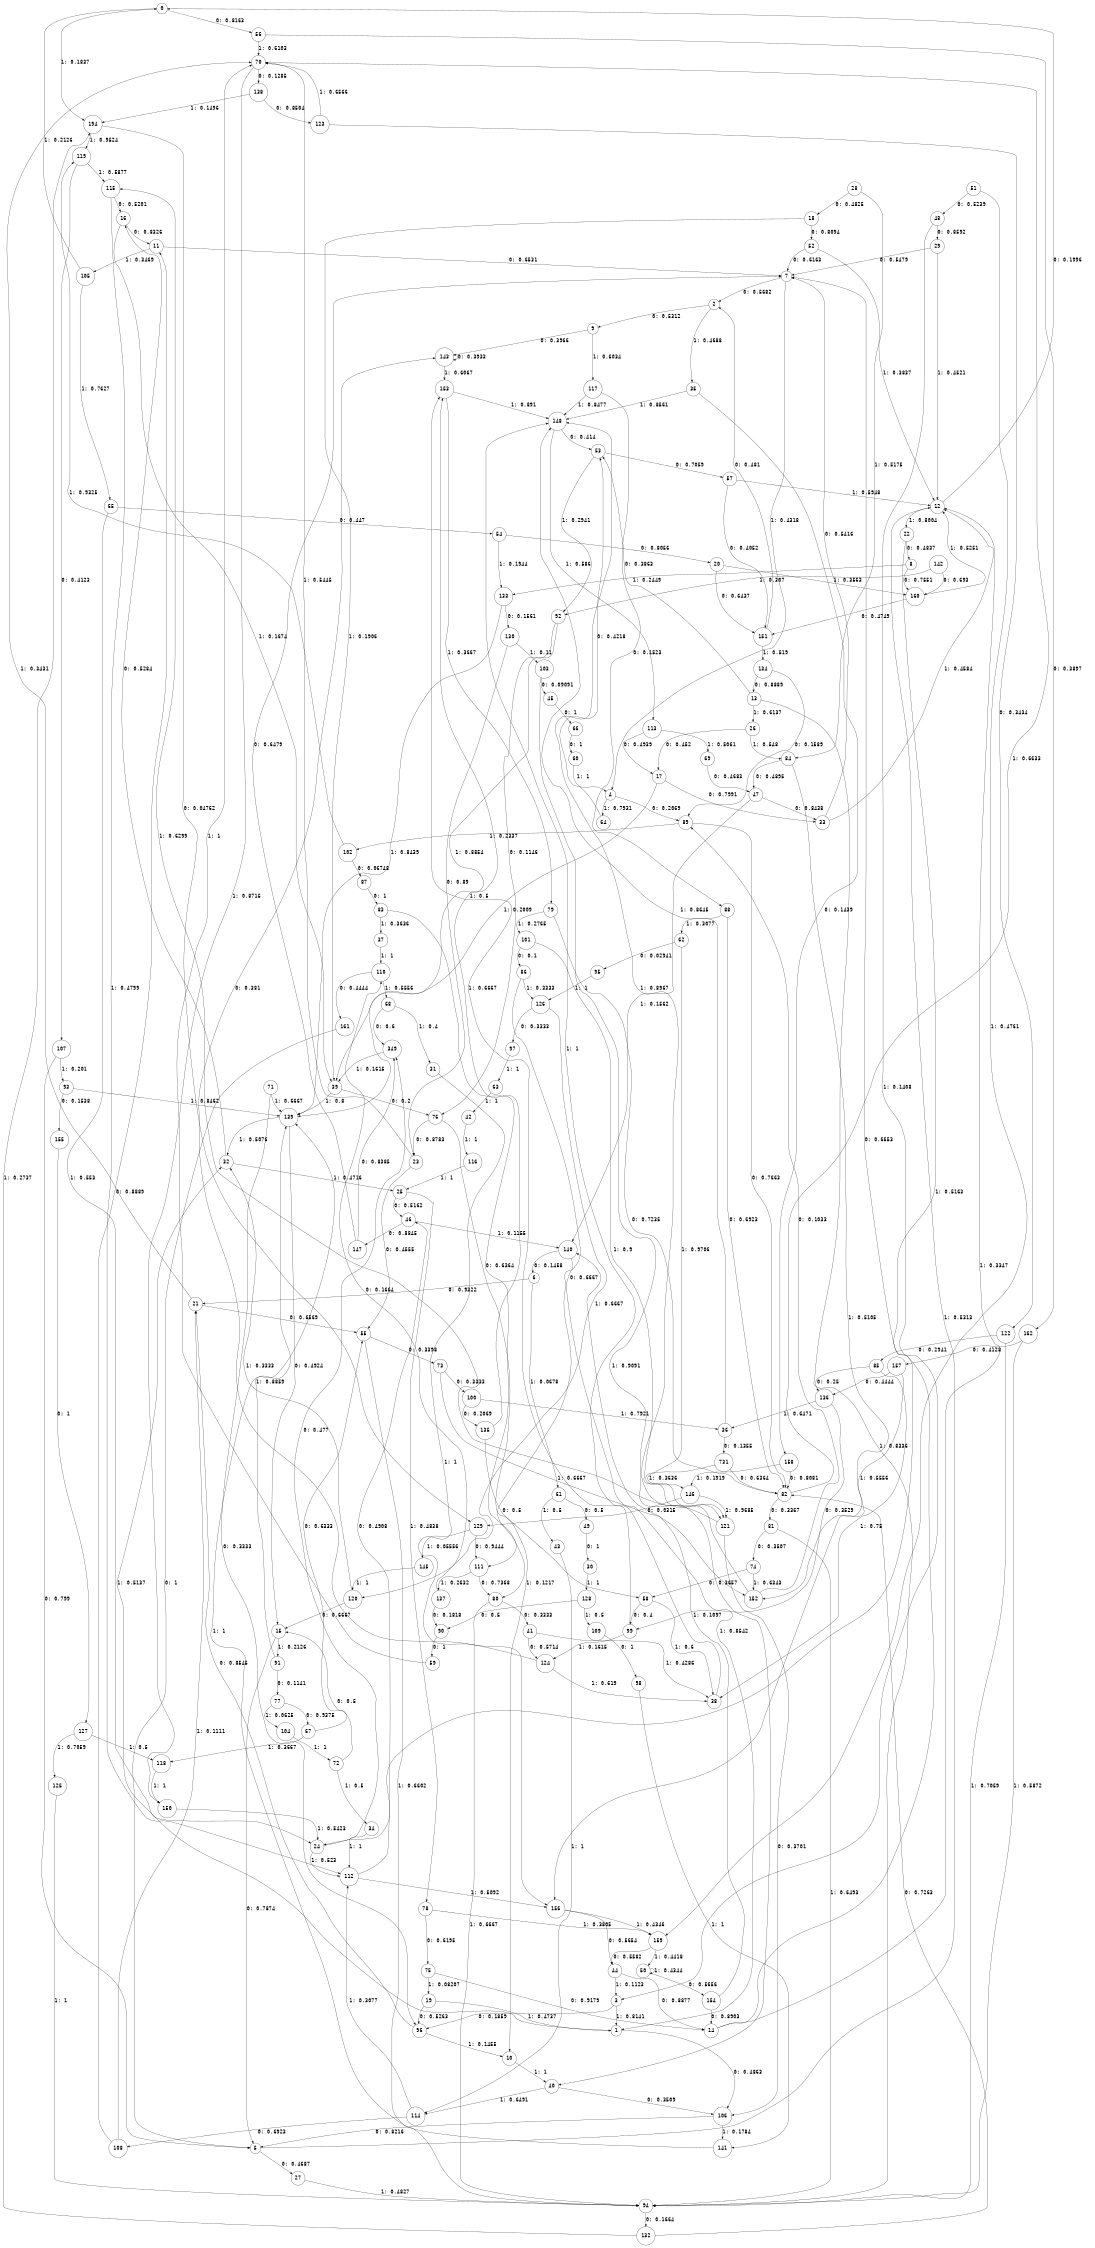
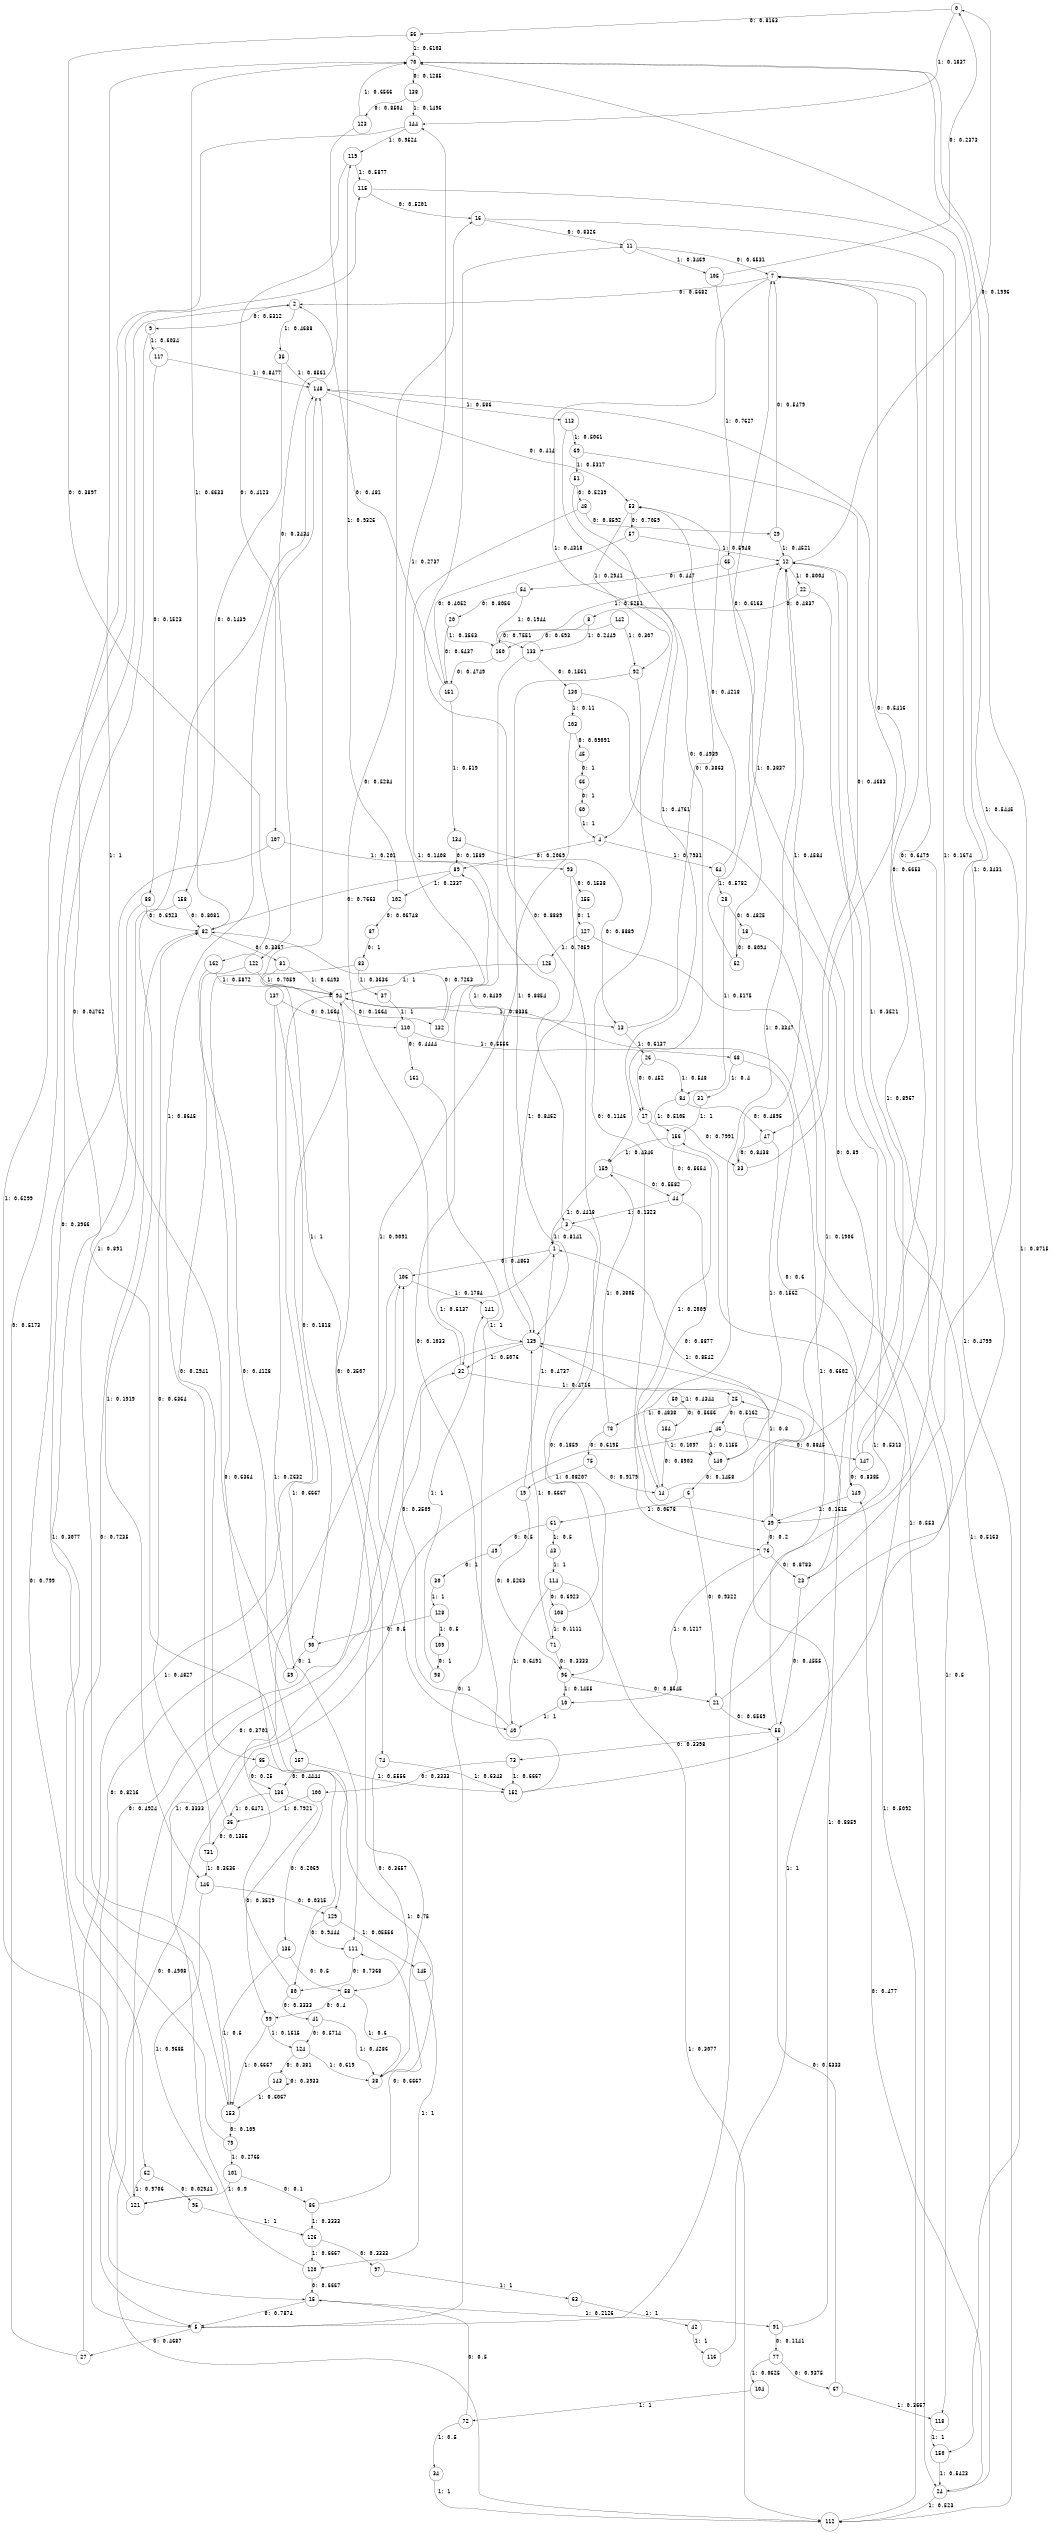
node "194": label "194" -> "144"
edge "105" -> "0": label "1: 0.2126   " -> "0: 0.2373   "
edge "9" -> "143": now "9" -> "153"
edge "69" -> "51": added, label "1: 0.5317"
edge "153" -> "79": label "1: 0.3667   " -> "0: 0.109    "
edge "64" -> "28": added, label "1: 0.5782"
edge "147" -> "12": added, label "1: 0.3521"
node "349": label "349" -> "149"
edge "27" -> "2": added, label "0: 0.5173"
edge "13" -> "94": reversed
edge "111" -> "137": reversed
edge "108" -> "21": now "108" -> "71"
edge "159" -> "50": now "159" -> "1"
edge "44" -> "3": label "1: 0.1123   " -> "1: 0.1323   "
edge "40" -> "114": reversed
